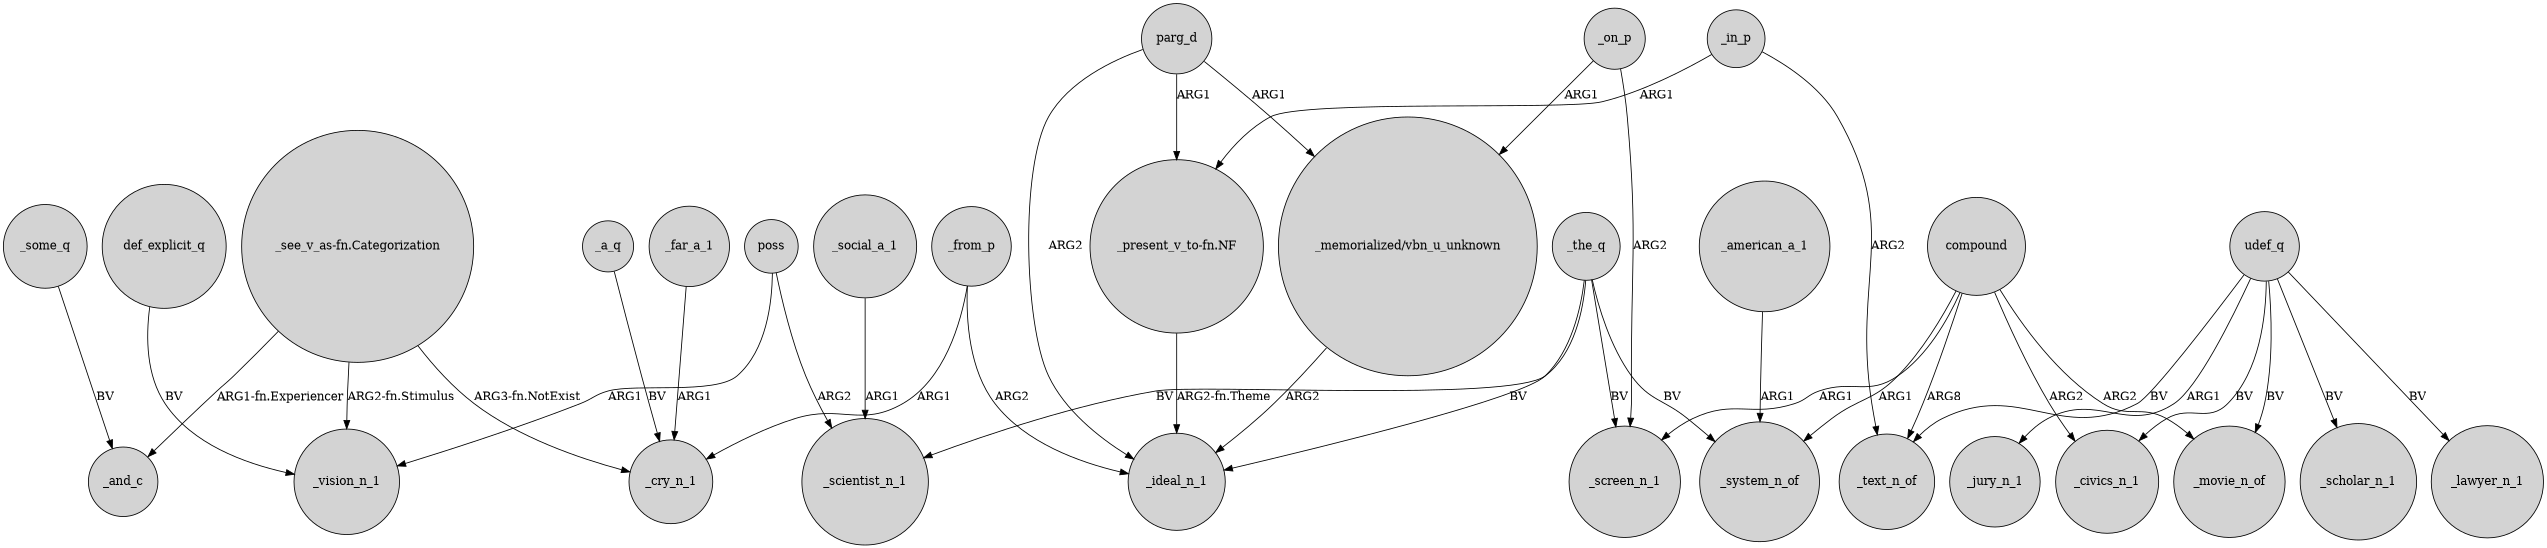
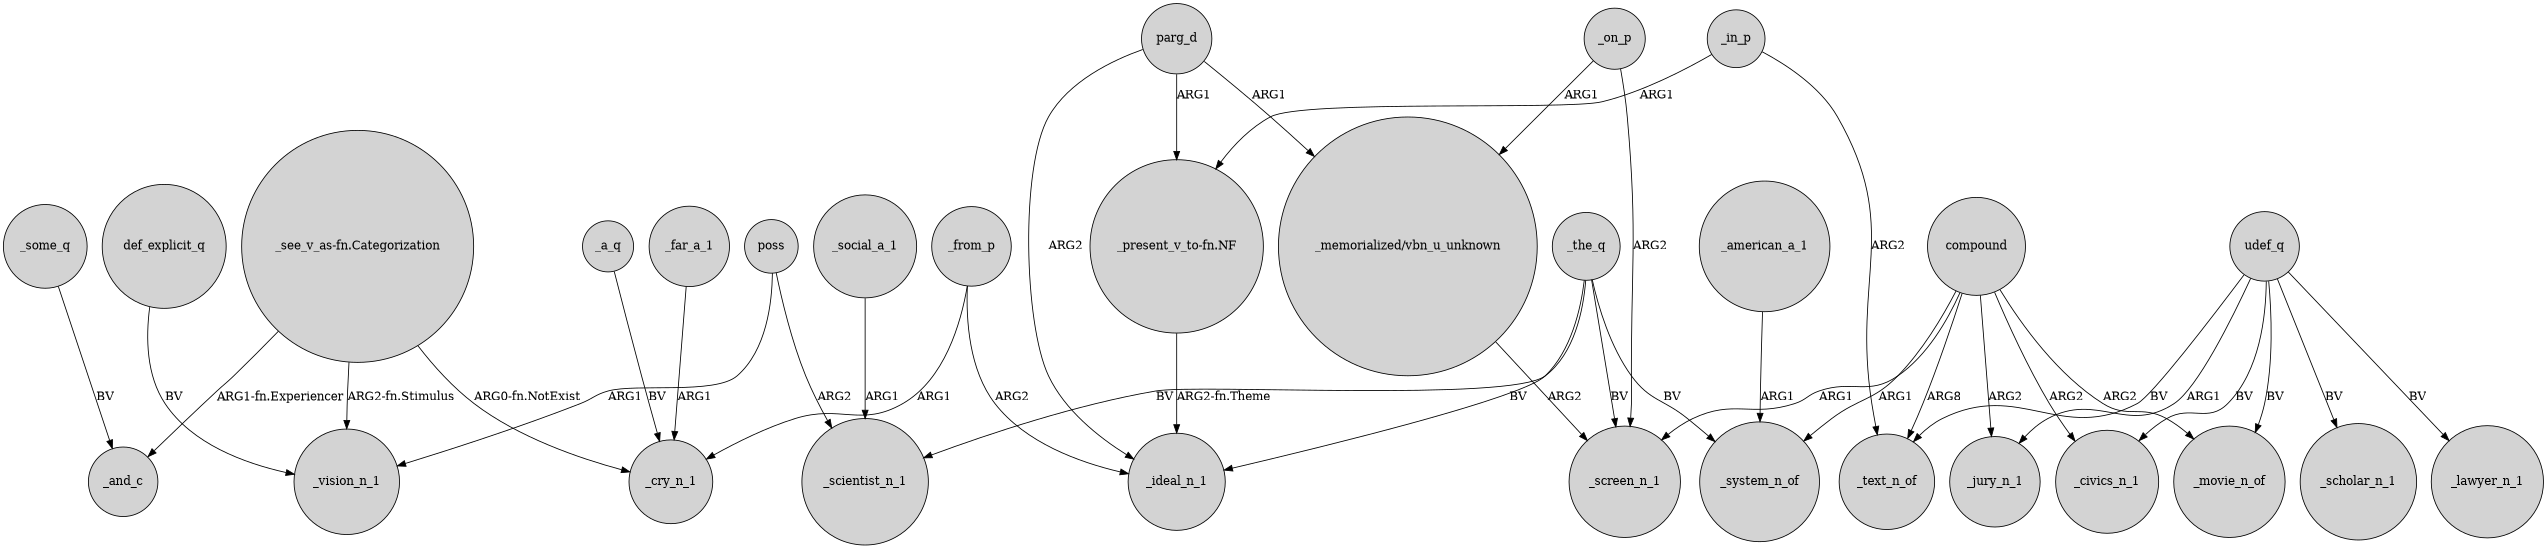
edge "compound" -> "_jury_n_1": added, label "ARG2"
edge "_see_v_as-fn.Categorization" -> "_cry_n_1": label "ARG3-fn.NotExist" -> "ARG0-fn.NotExist"
edge "_memorialized/vbn_u_unknown" -> "_ideal_n_1": now "_memorialized/vbn_u_unknown" -> "_screen_n_1"
